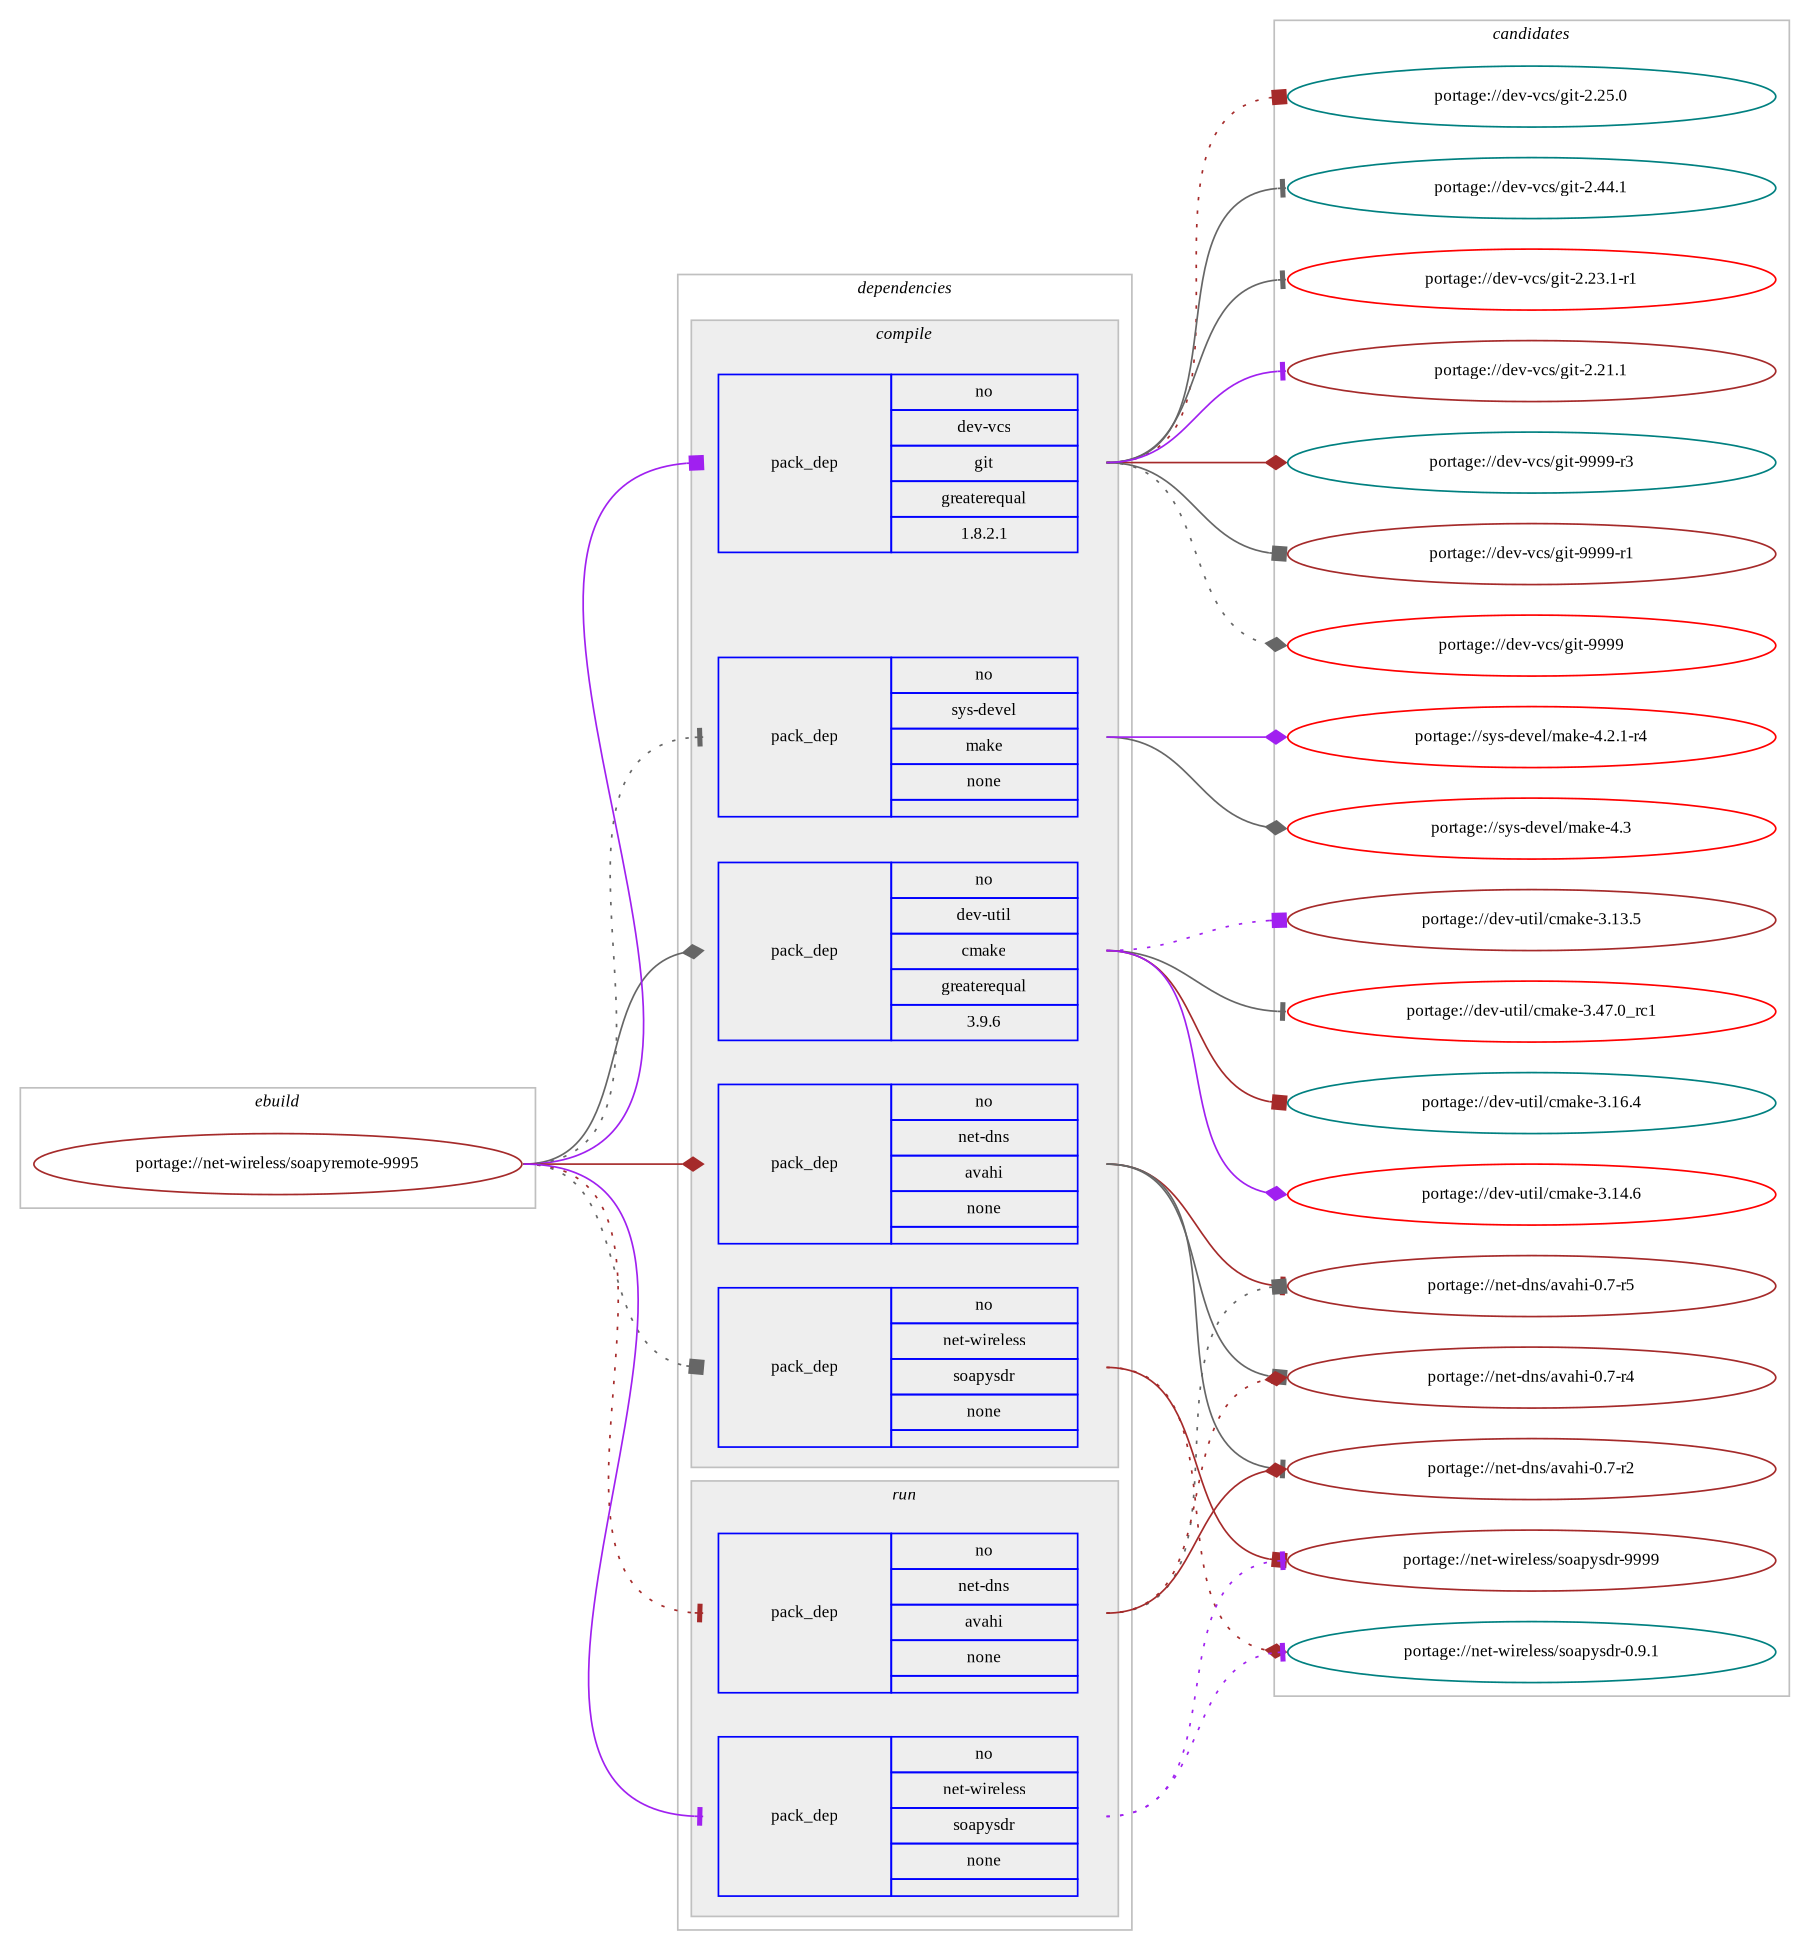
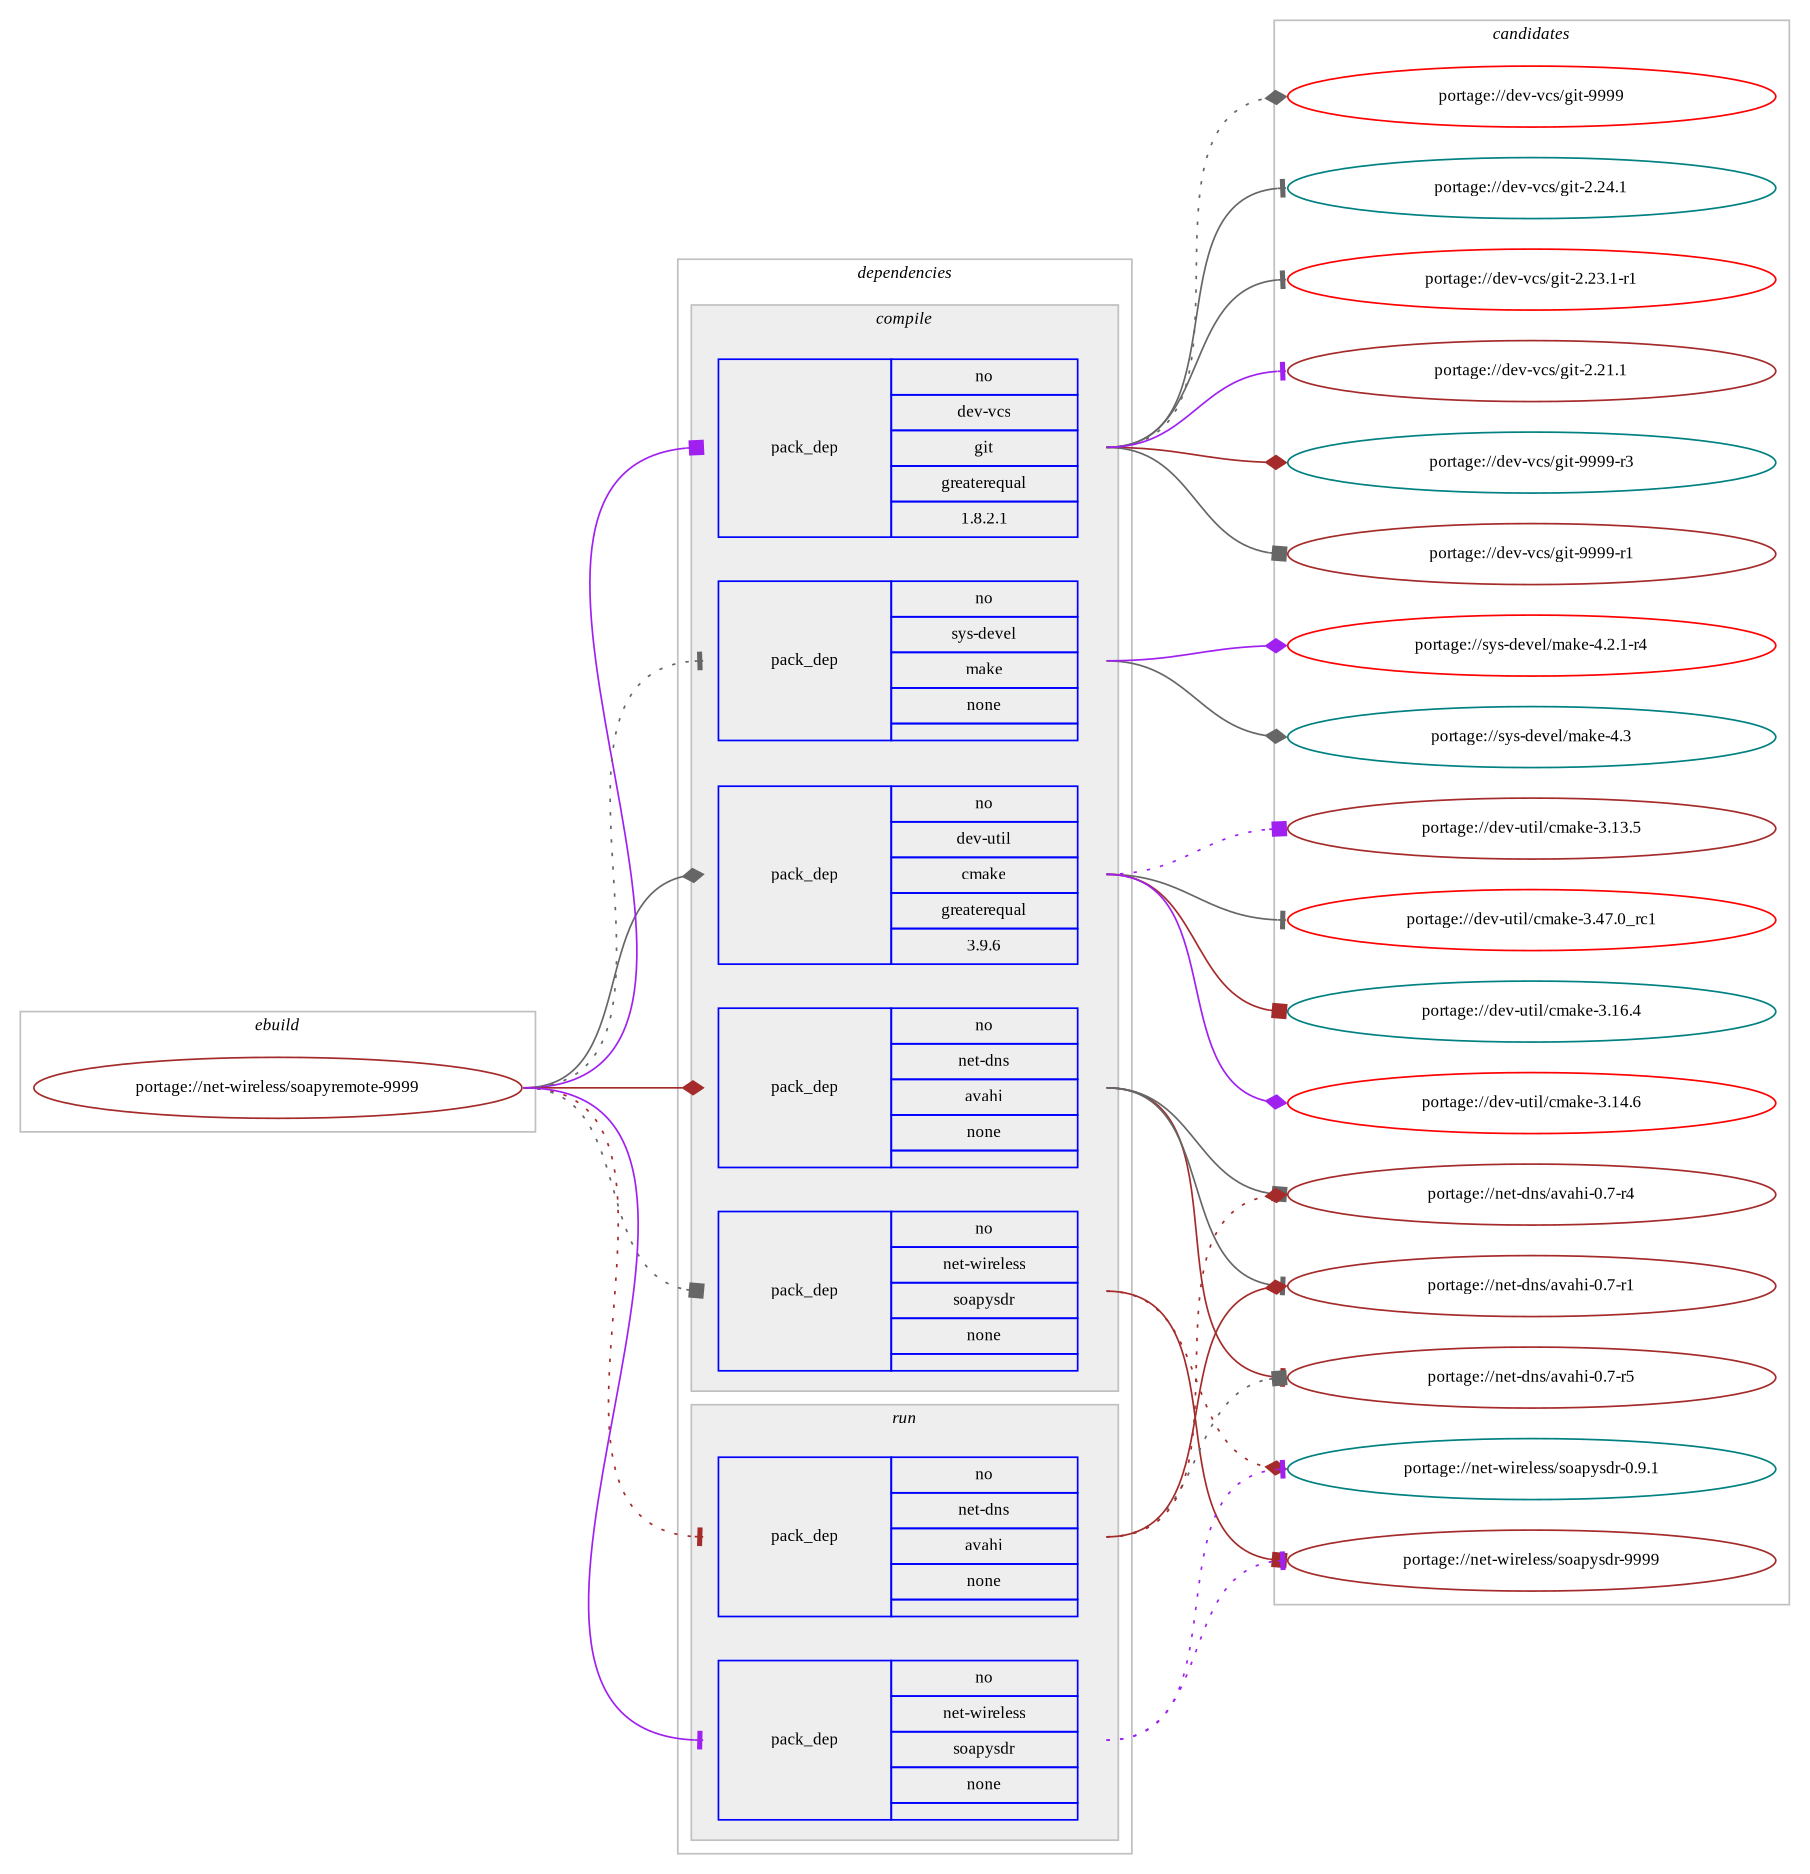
node "portage://dev-vcs/git-2.25.0": removed
node "portage://dev-vcs/git-2.44.1": label "portage://dev-vcs/git-2.44.1" -> "portage://dev-vcs/git-2.24.1"
node "portage://sys-devel/make-4.3": color red -> teal
node "portage://net-wireless/soapyremote-9995": label "portage://net-wireless/soapyremote-9995" -> "portage://net-wireless/soapyremote-9999"
node "portage://net-dns/avahi-0.7-r2": label "portage://net-dns/avahi-0.7-r2" -> "portage://net-dns/avahi-0.7-r1"
